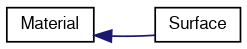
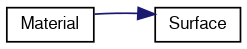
edge "Surface" -> "Material": reversed
